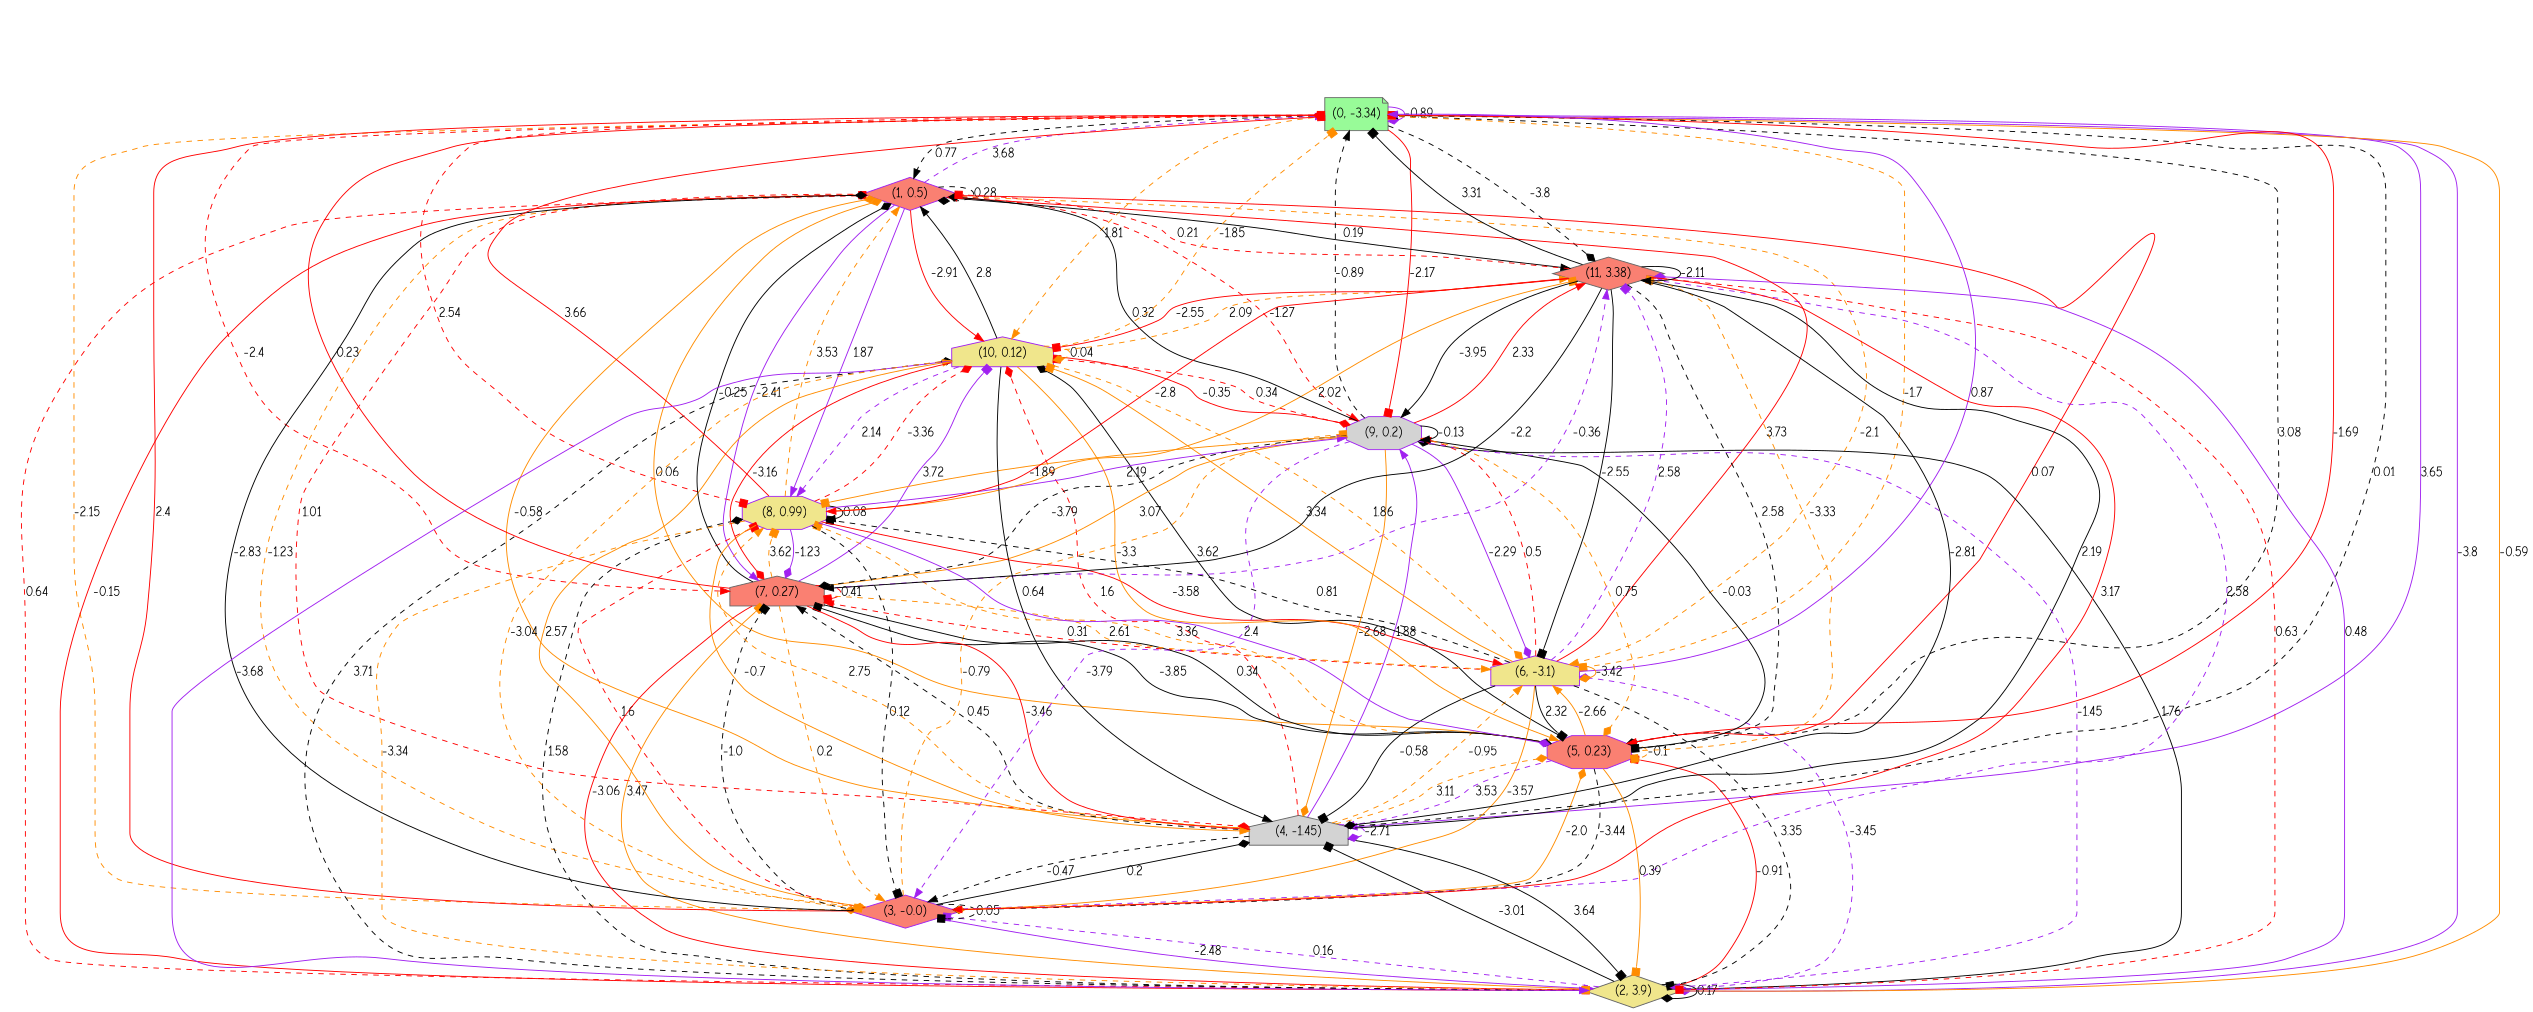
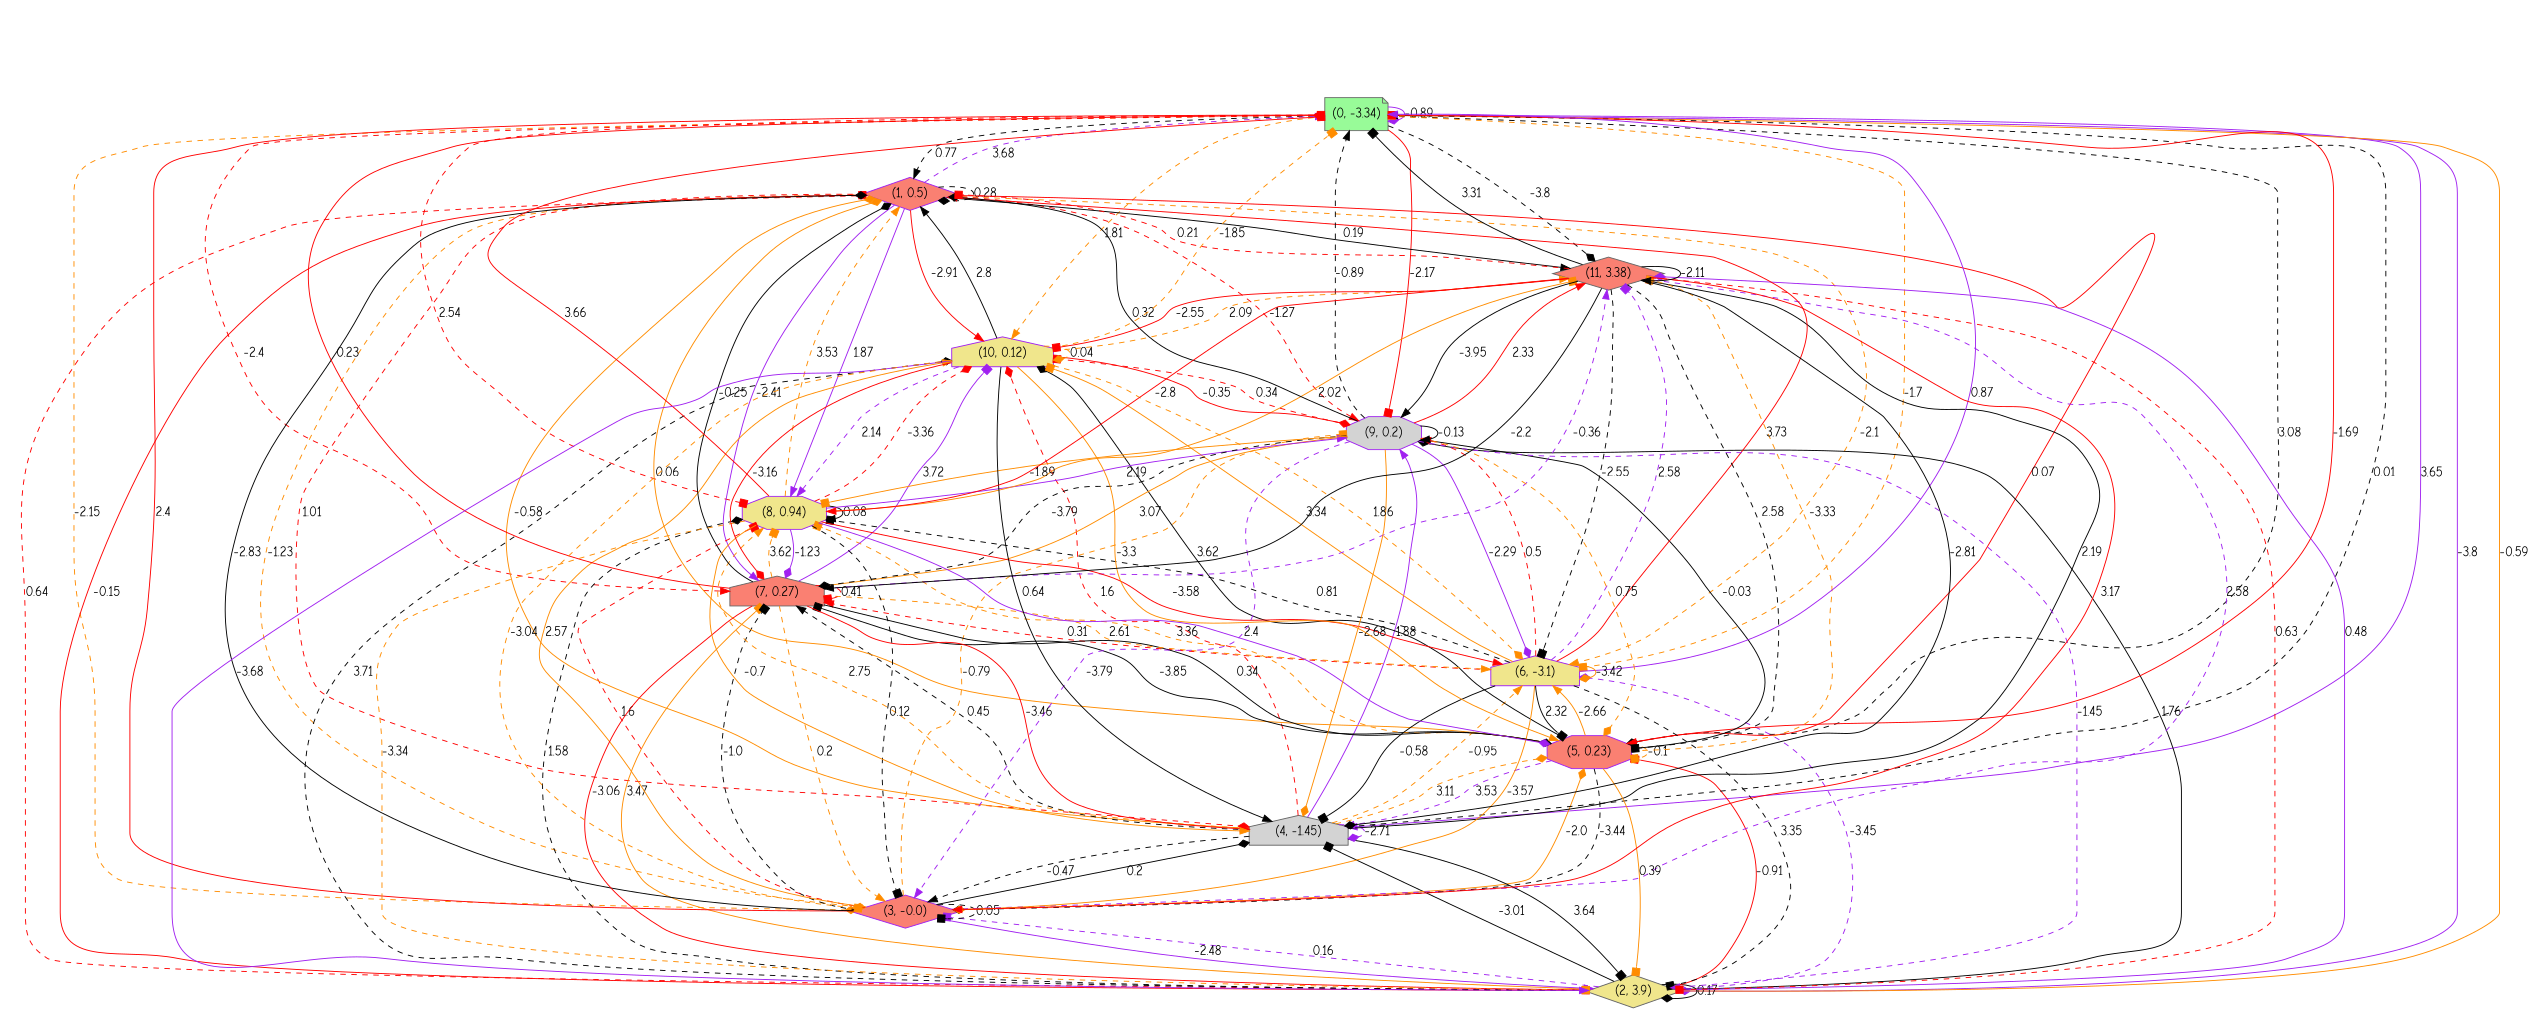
edge "(11, 3.38)" -> "(6, -3.1)": style solid -> dashed
node "(8, 0.99)": label "(8, 0.99)" -> "(8, 0.94)"
